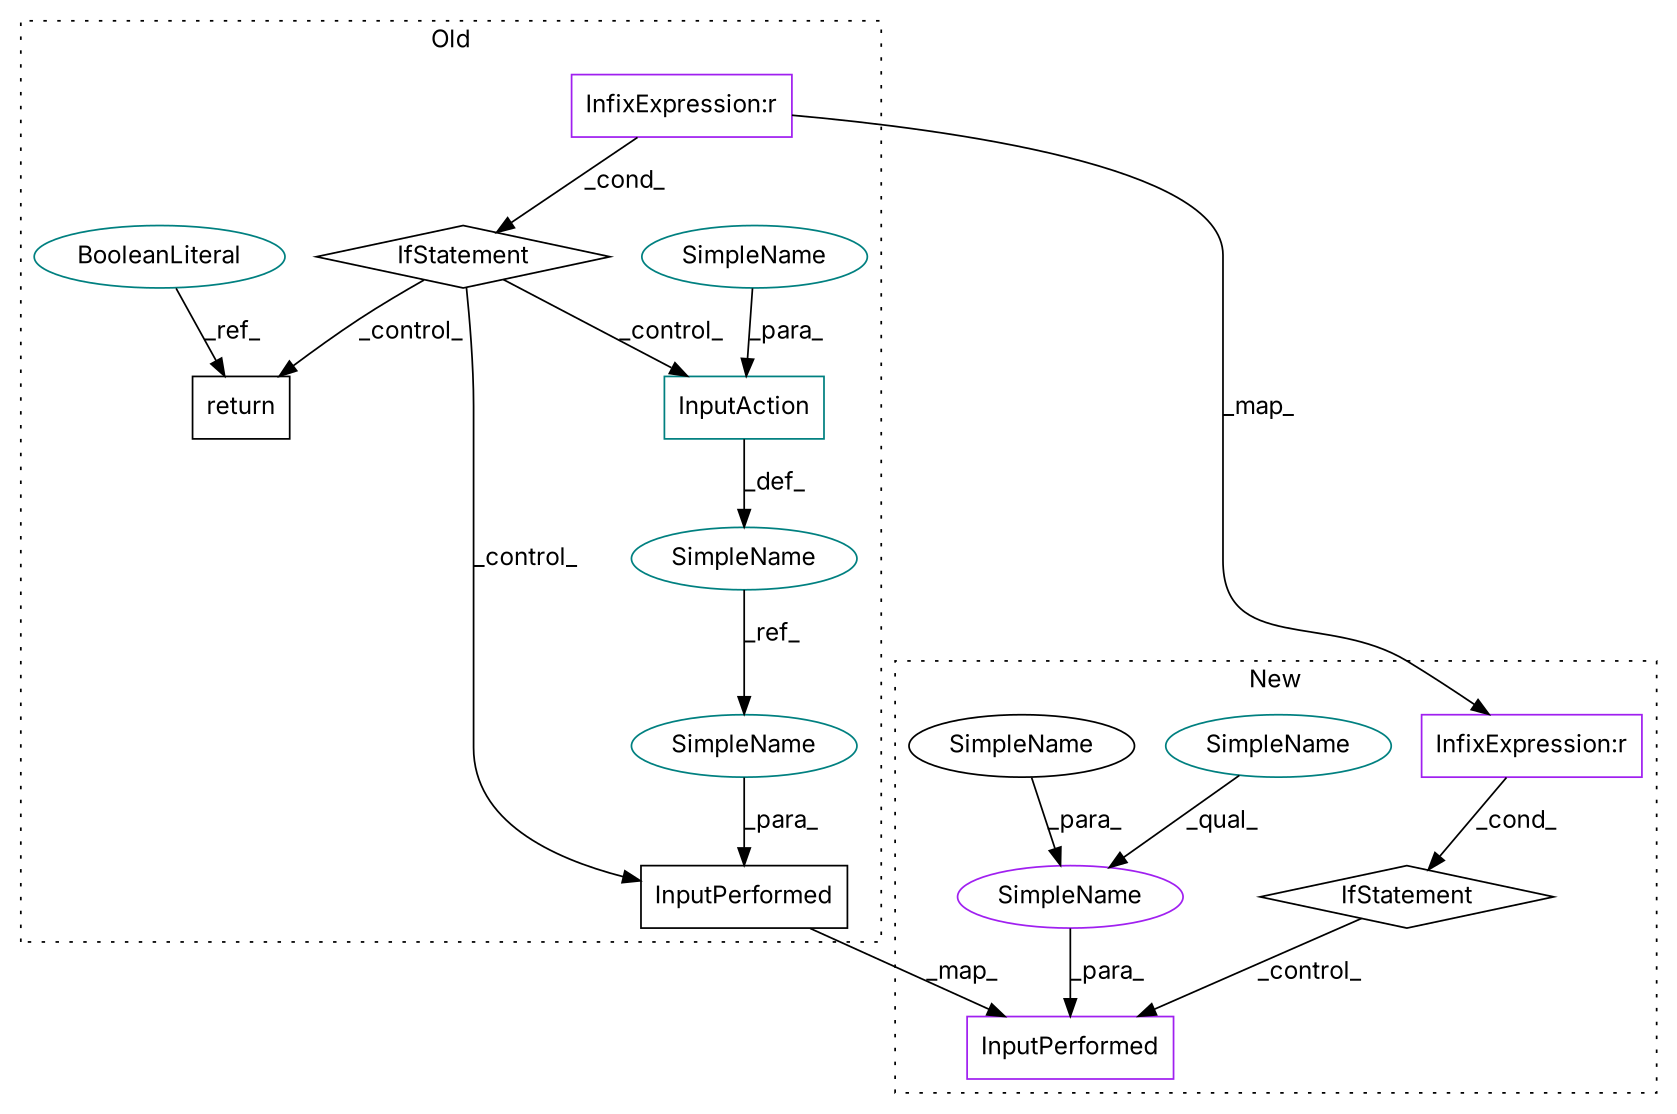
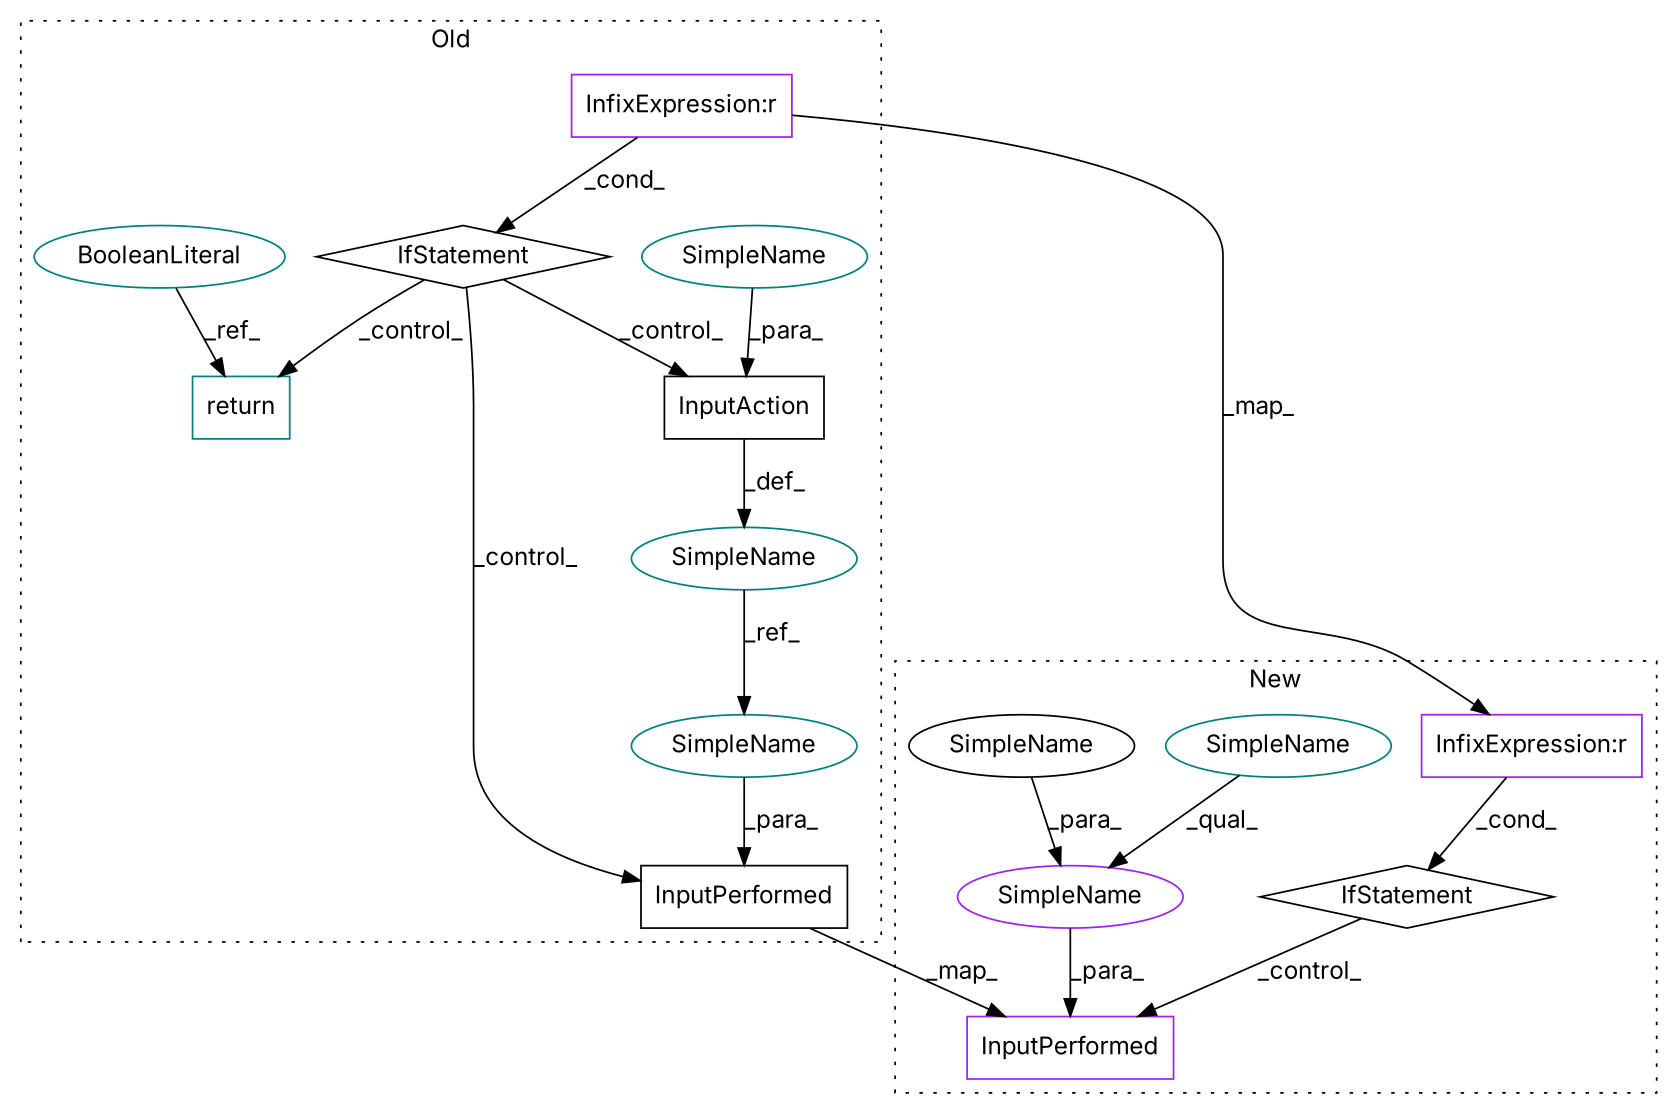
node "return": color black -> teal
node "InputAction": color teal -> black
